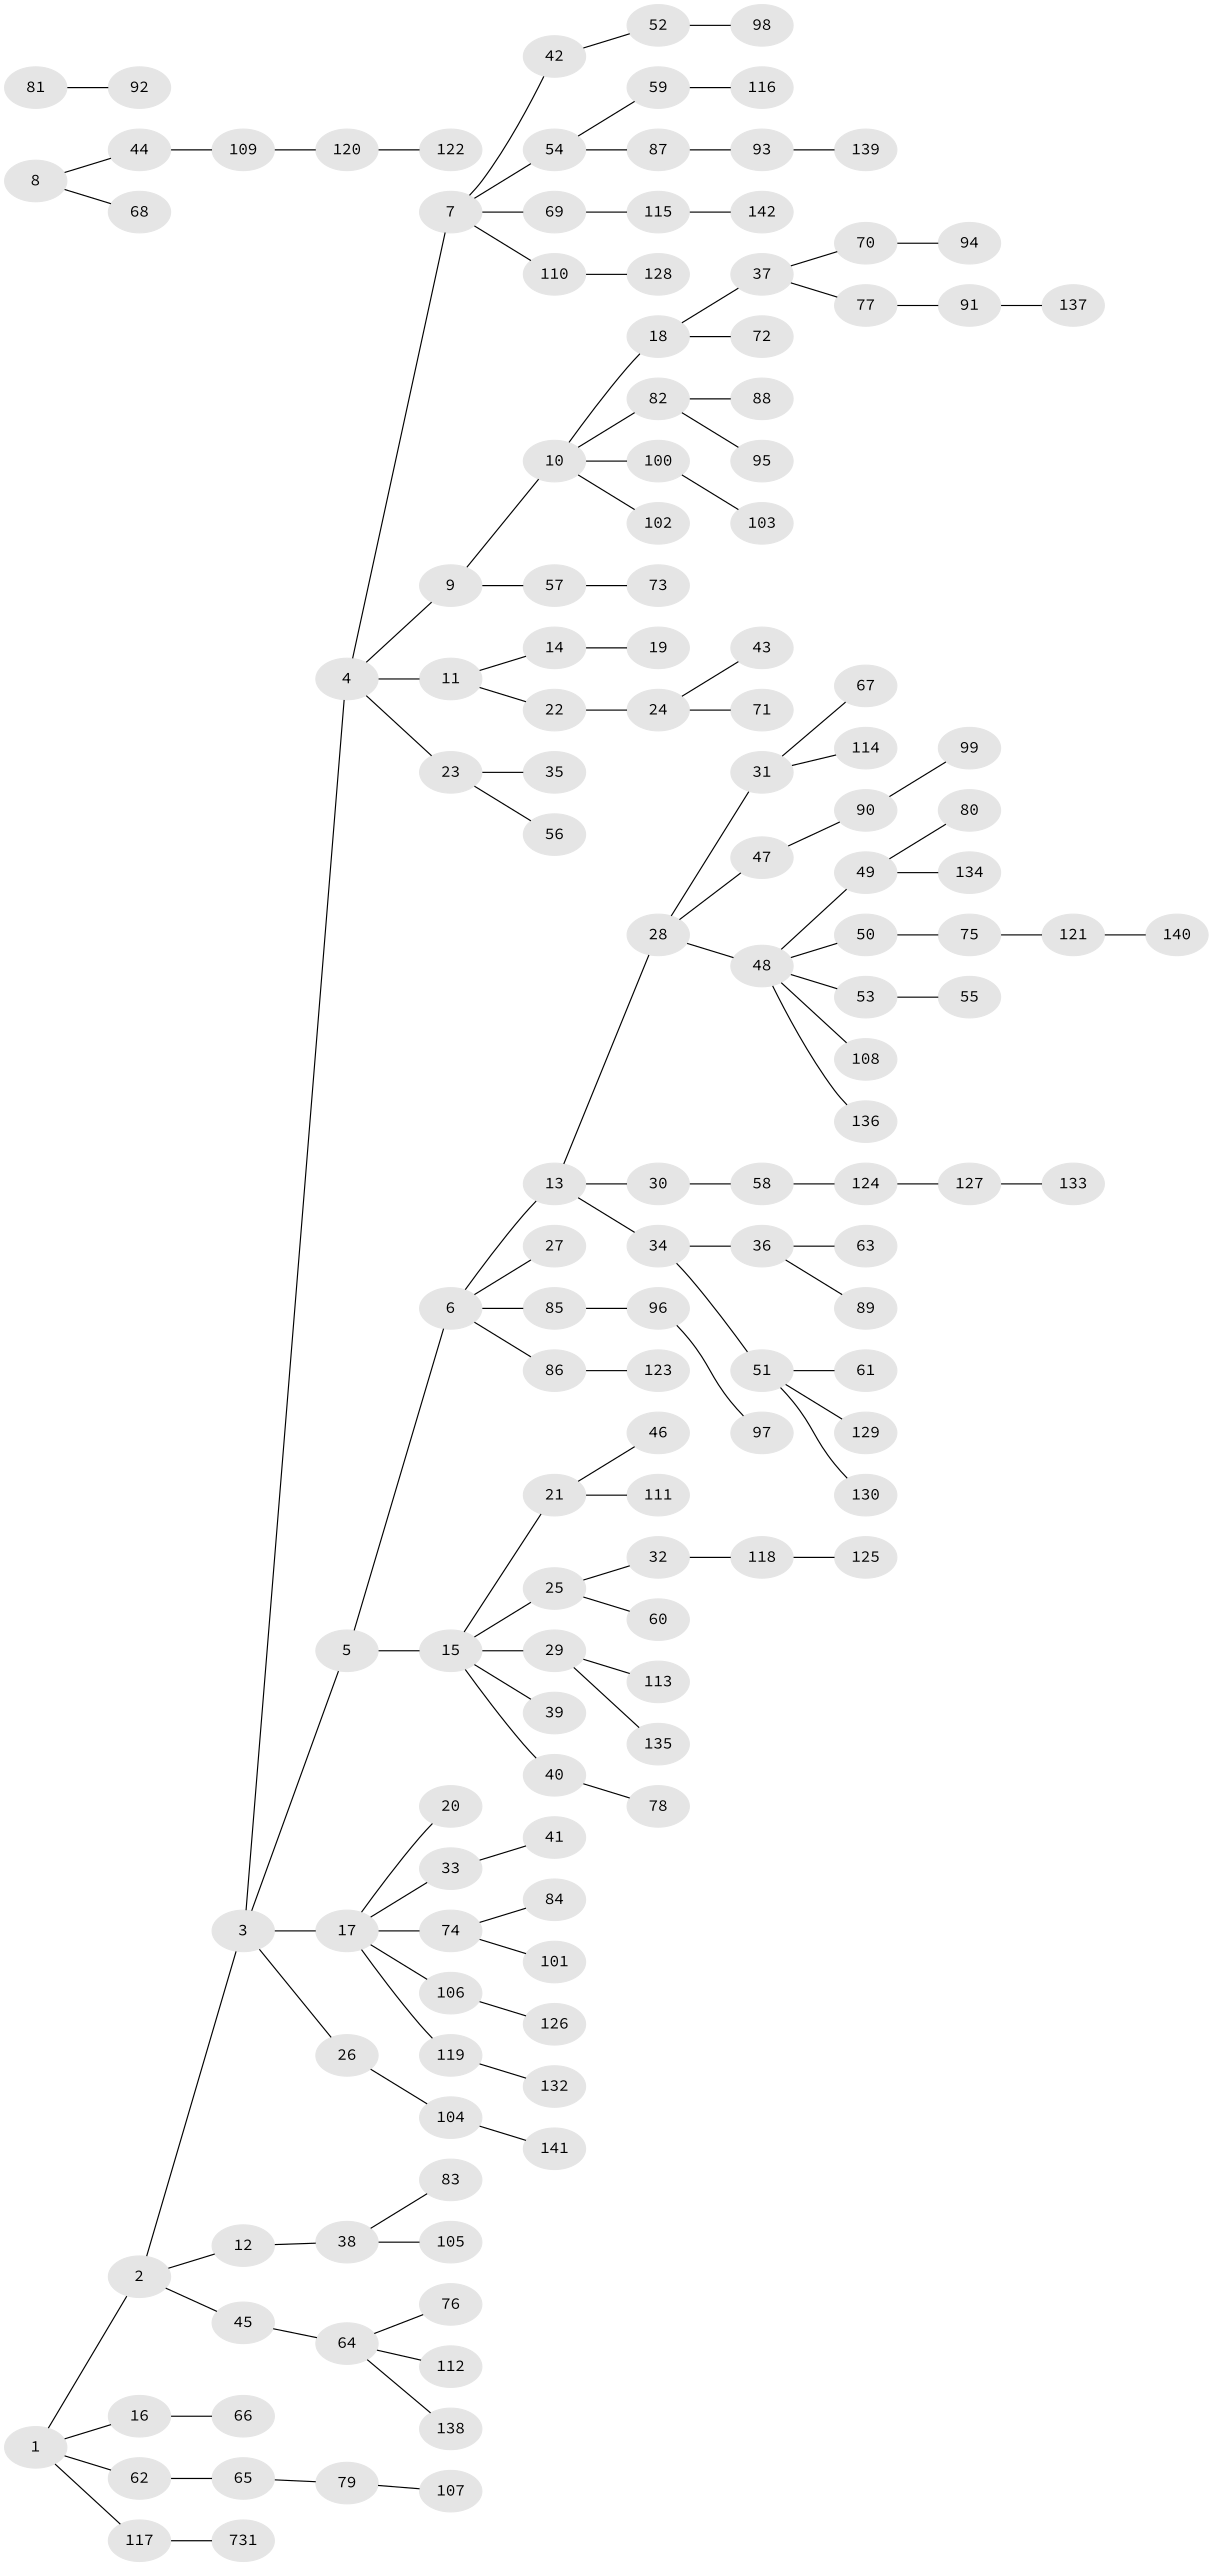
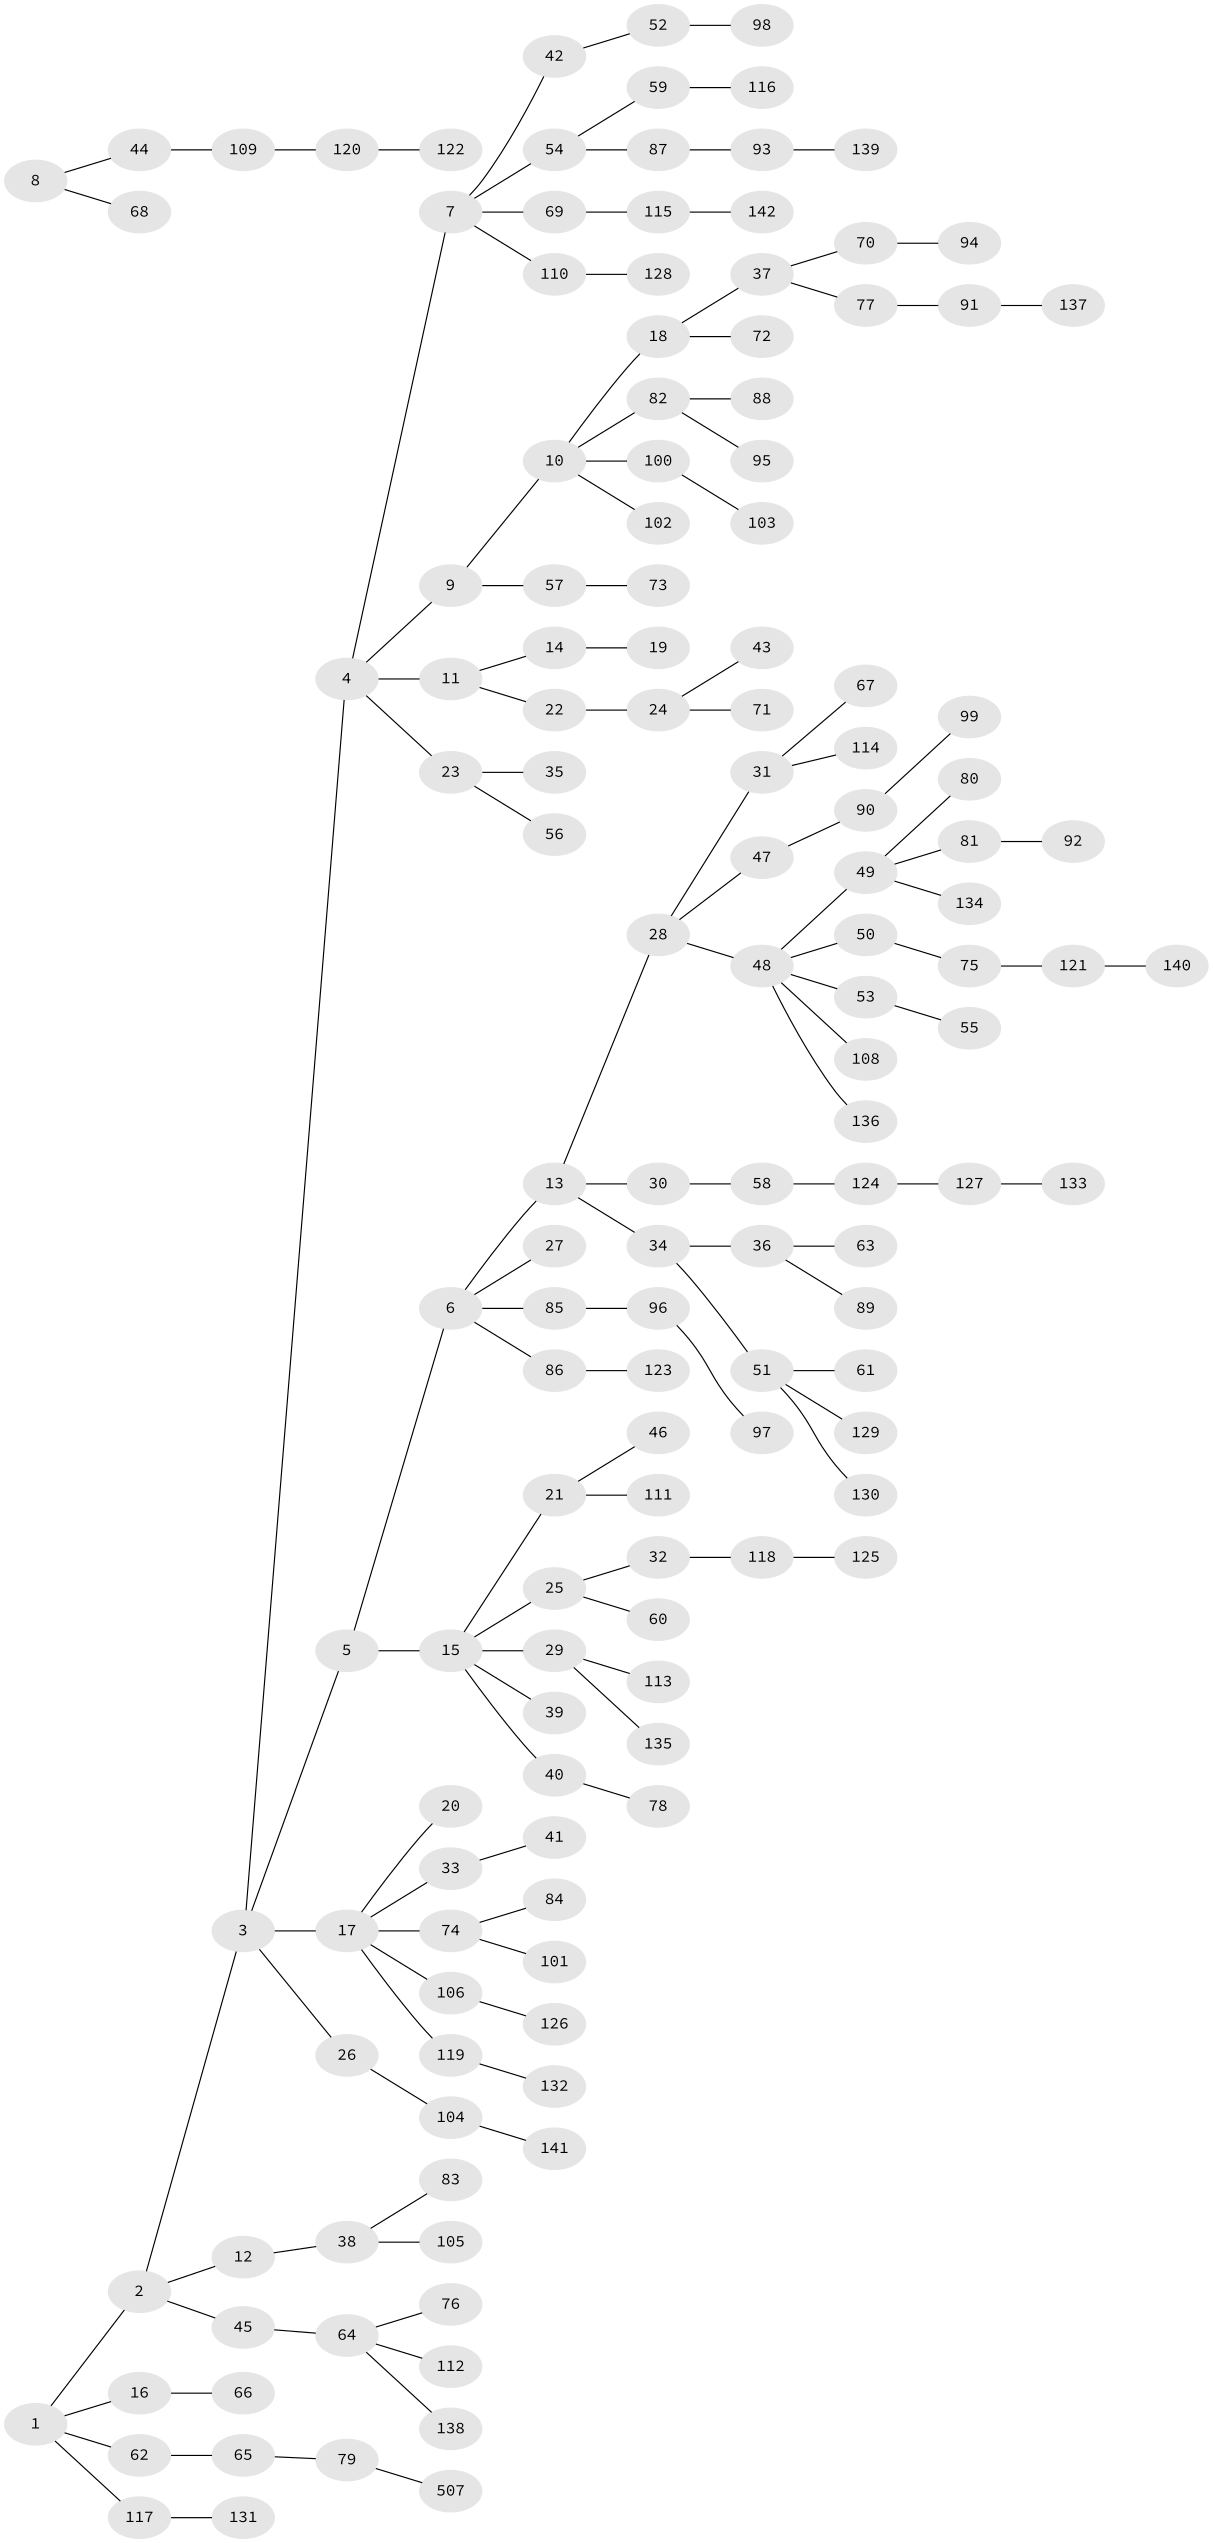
edge "81" -- "49": added
node "107": label "107" -> "507"
node "731": label "731" -> "131"
